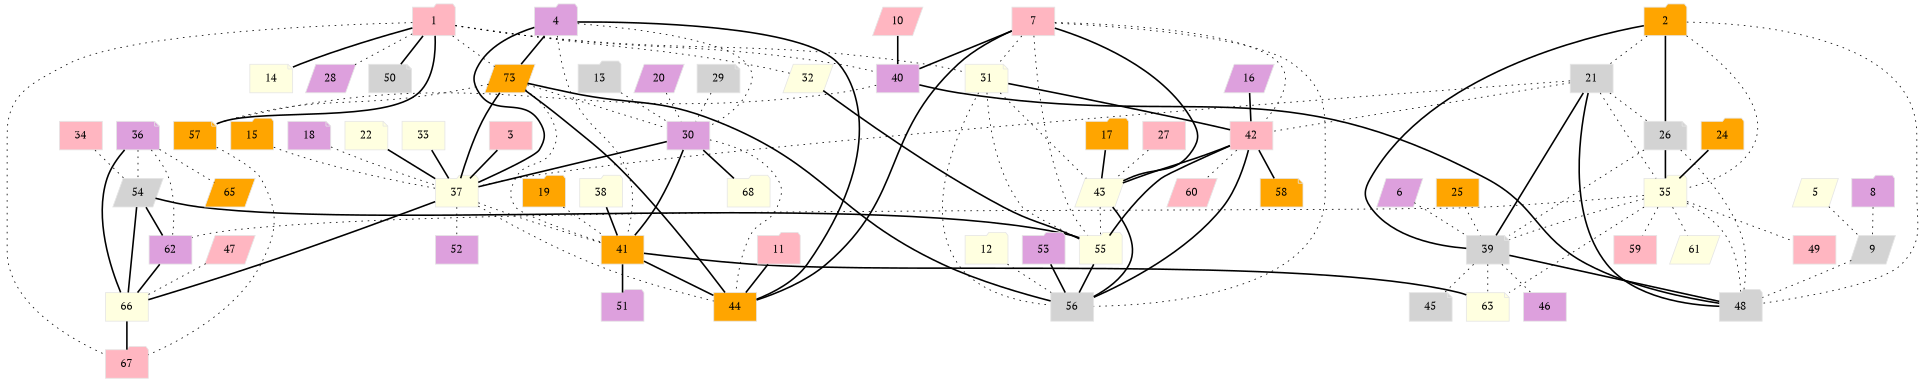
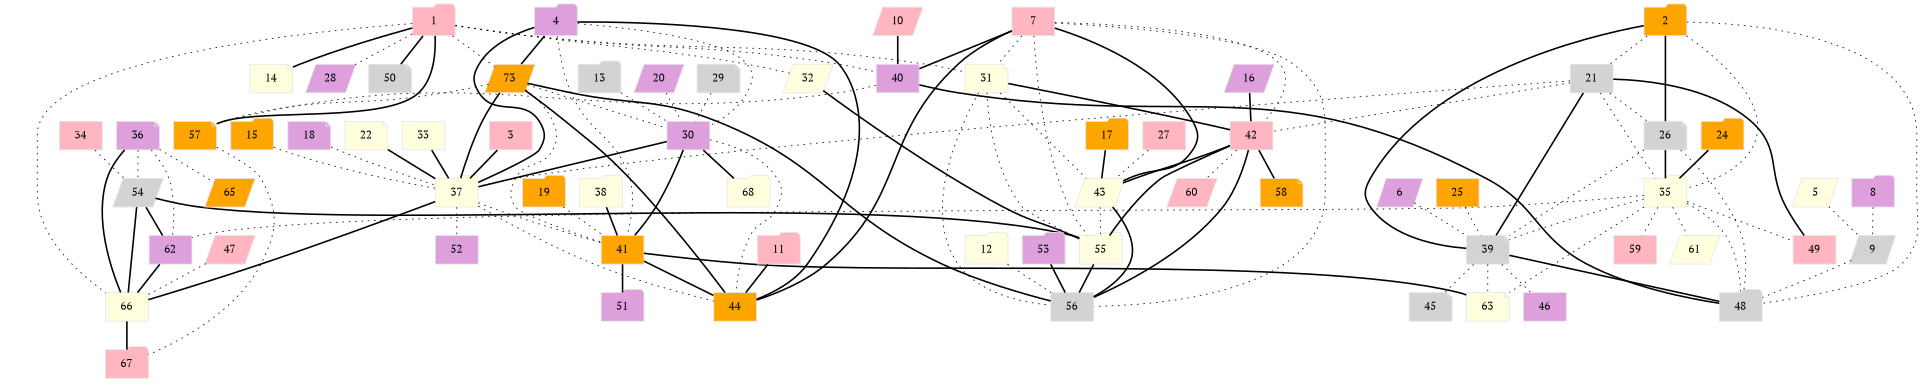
edge "1" -- "67": now "1" -- "66"
edge "21" -- "48": now "21" -- "49"
